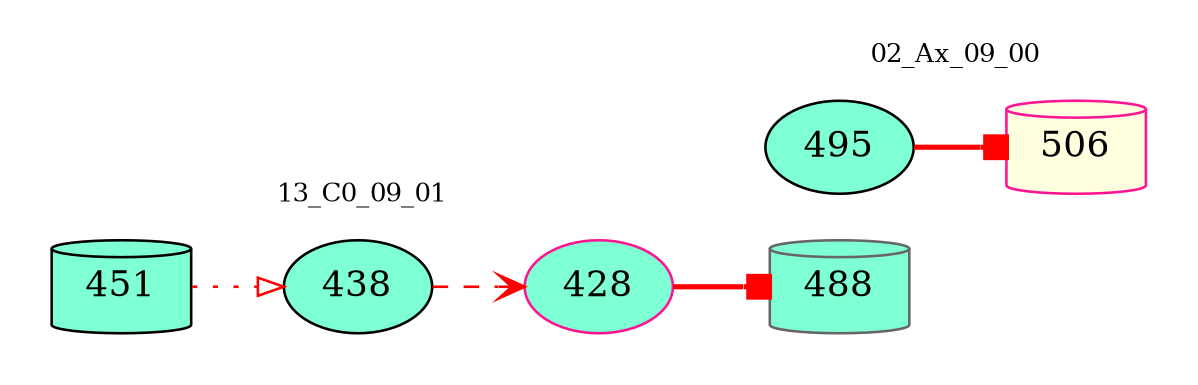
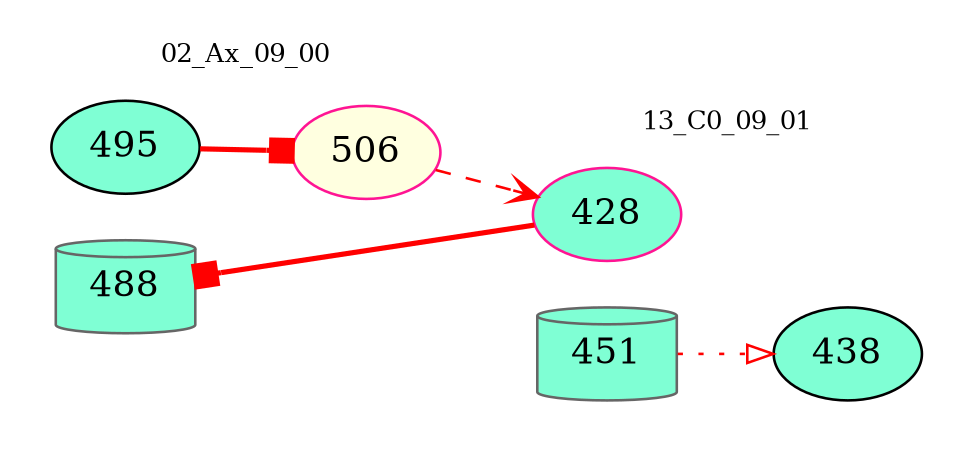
node "506": shape cylinder -> ellipse
node "451": color black -> gray40
edge "438" -> "428": now "506" -> "428"
